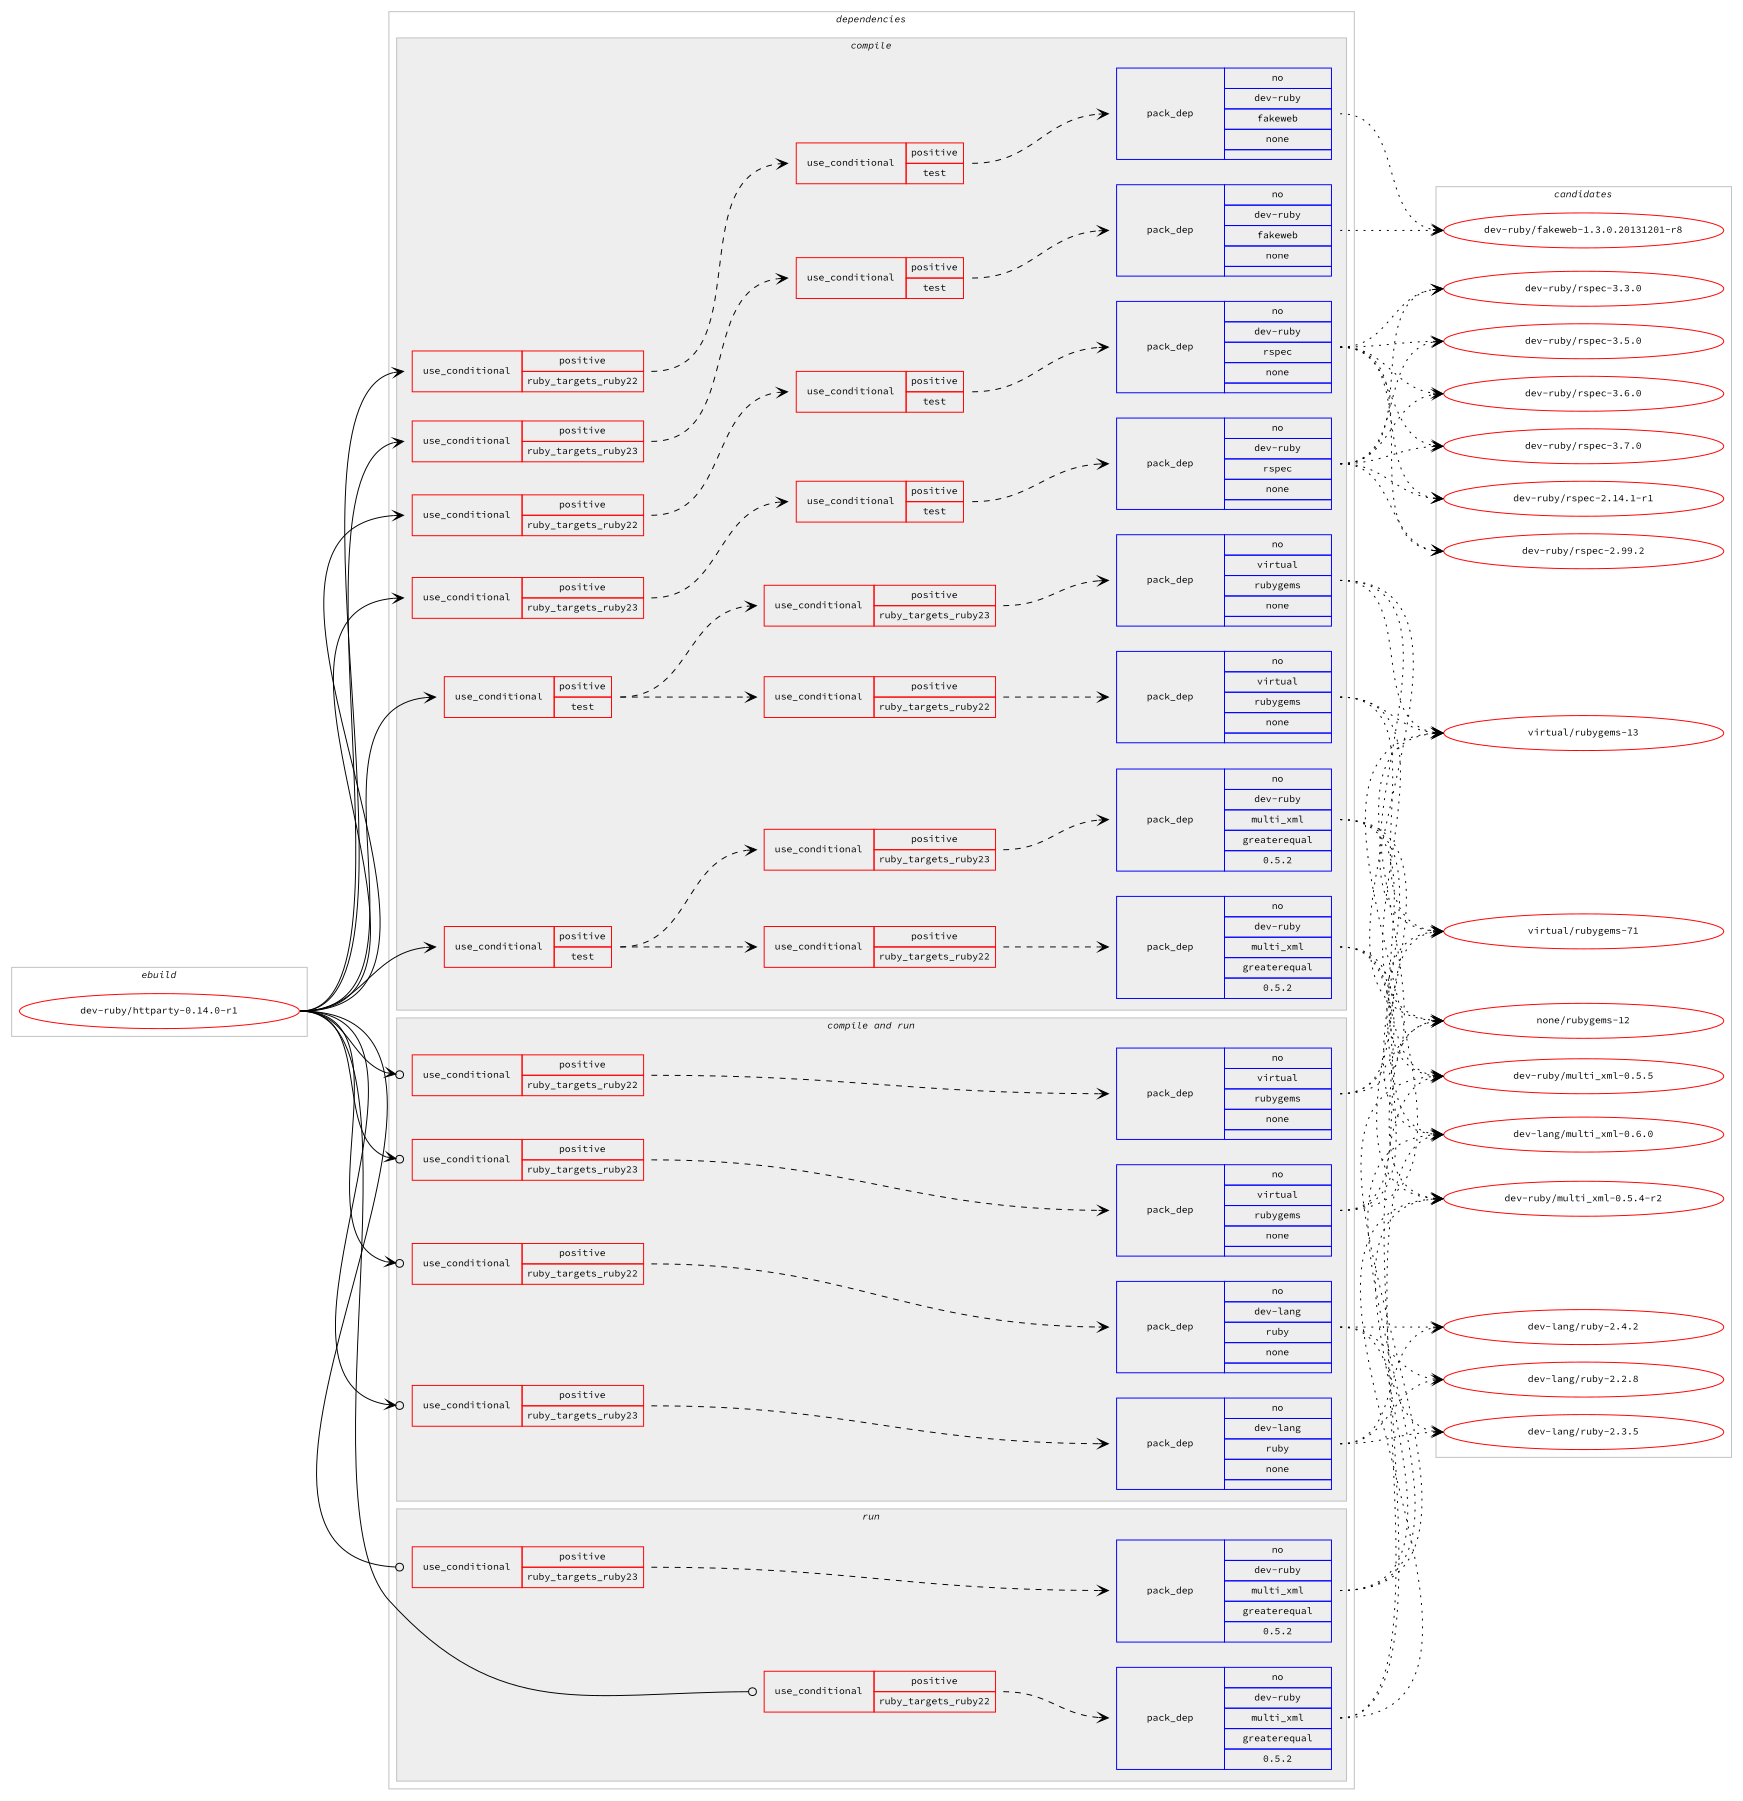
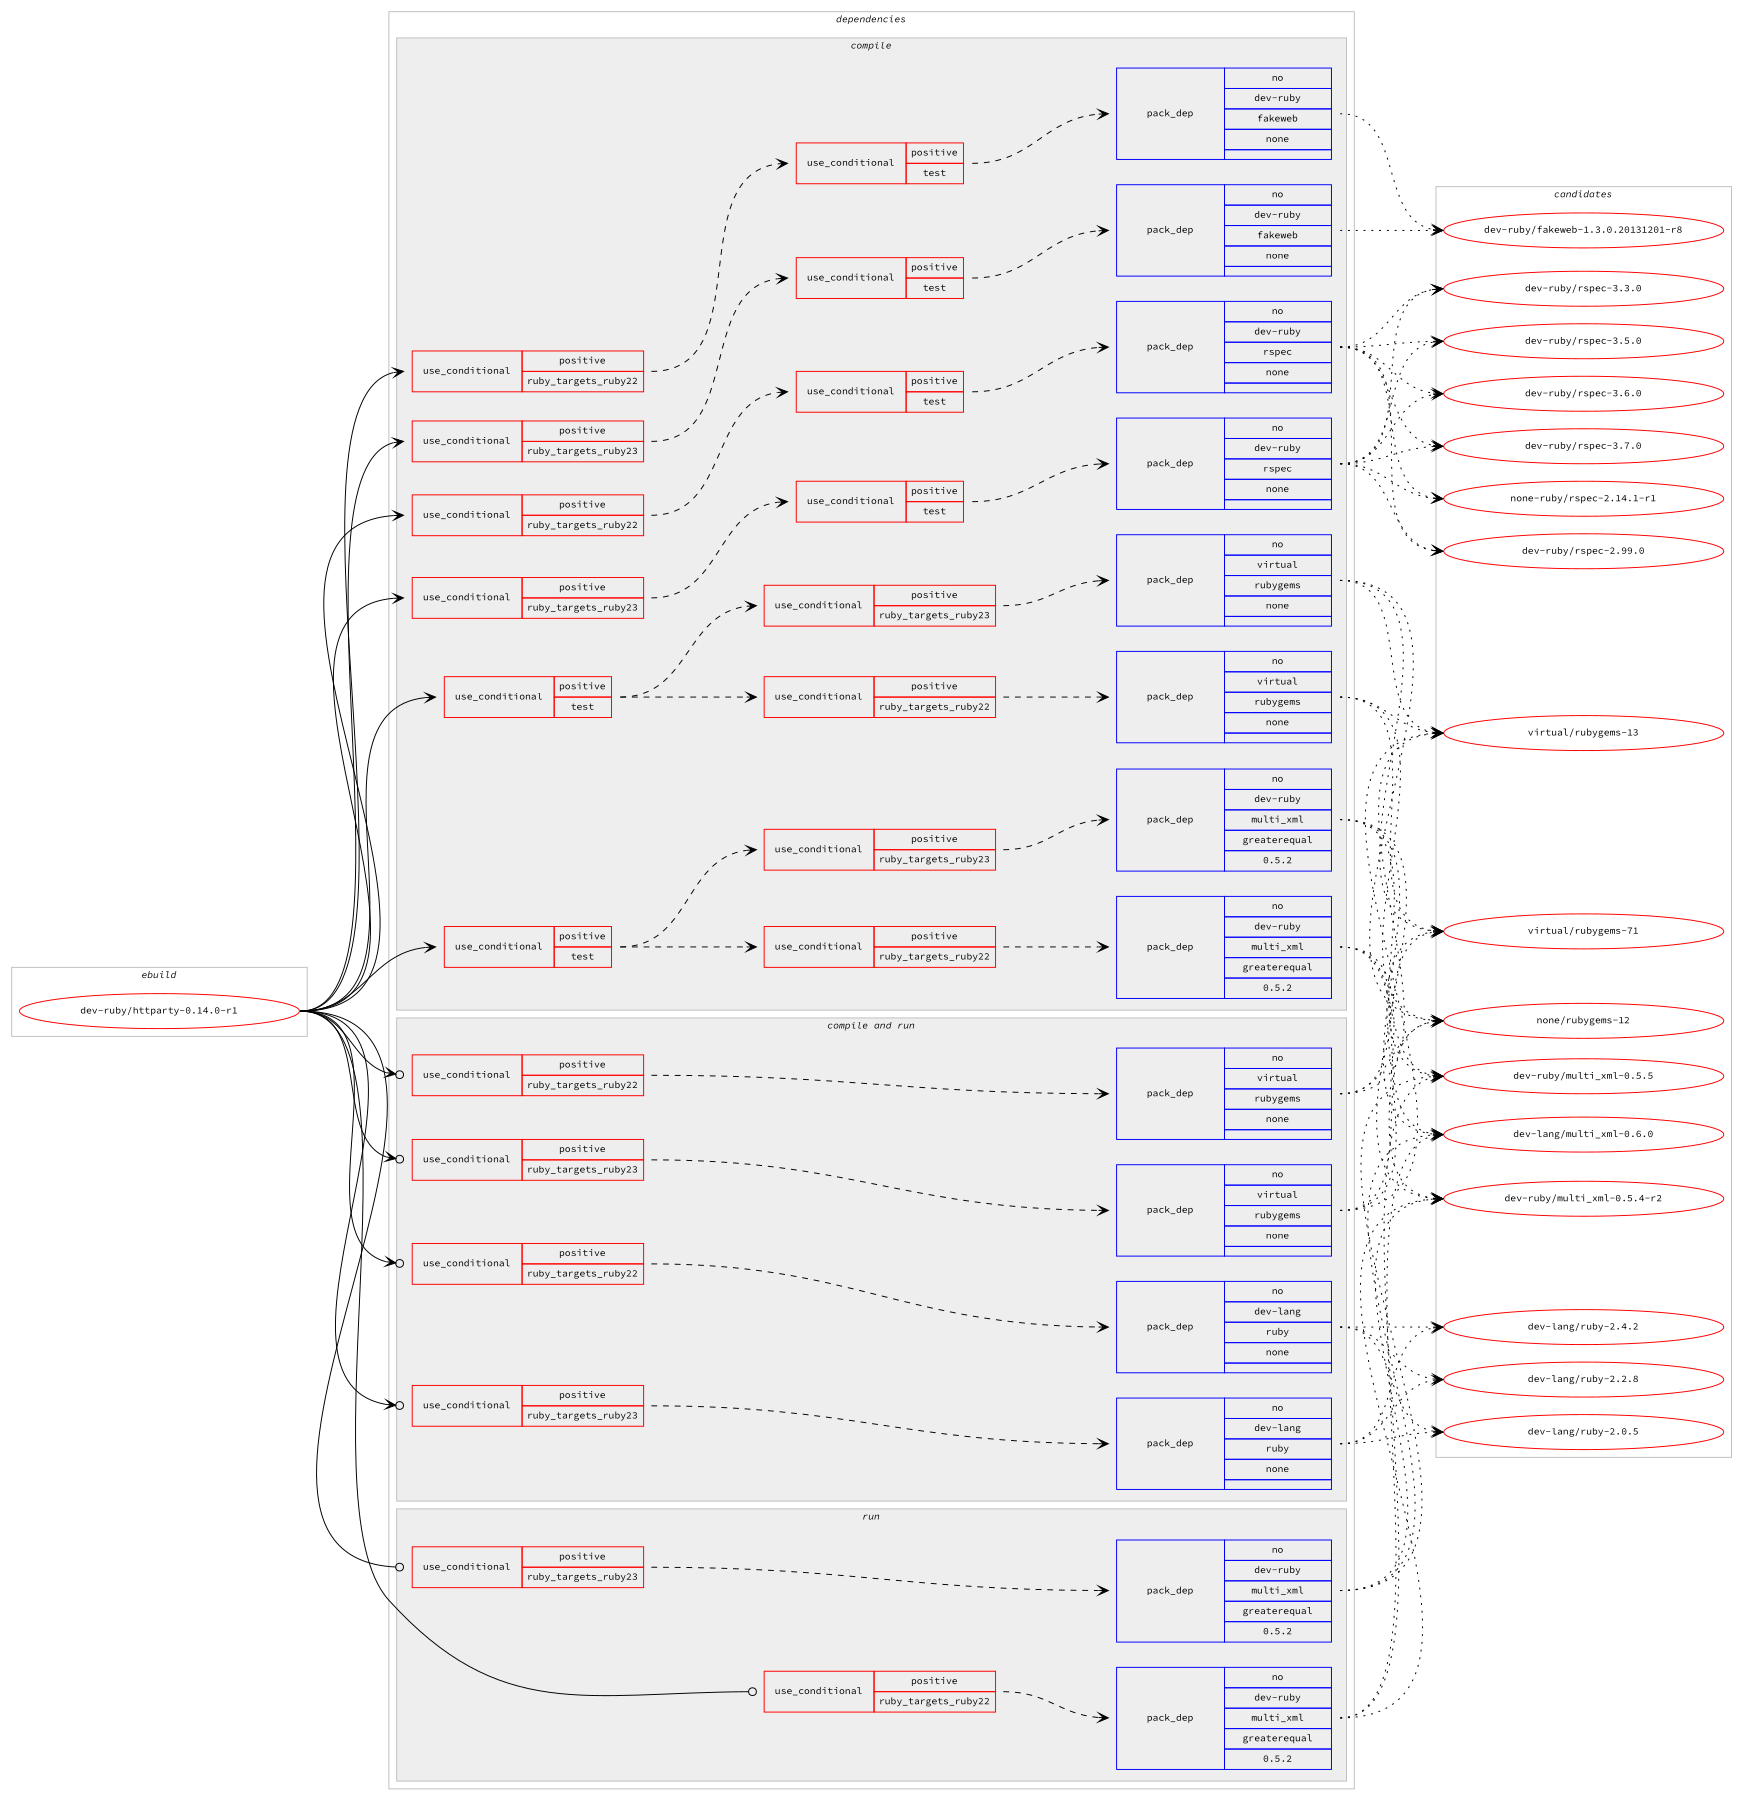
node "dev-ruby/rspec-2.14.1-r1": label "dev-ruby/rspec-2.14.1-r1" -> "none-ruby/rspec-2.14.1-r1"
node "dev-ruby/rspec-2.99.2": label "dev-ruby/rspec-2.99.2" -> "dev-ruby/rspec-2.99.0"
node "dev-lang/ruby-2.3.5": label "dev-lang/ruby-2.3.5" -> "dev-lang/ruby-2.0.5"
